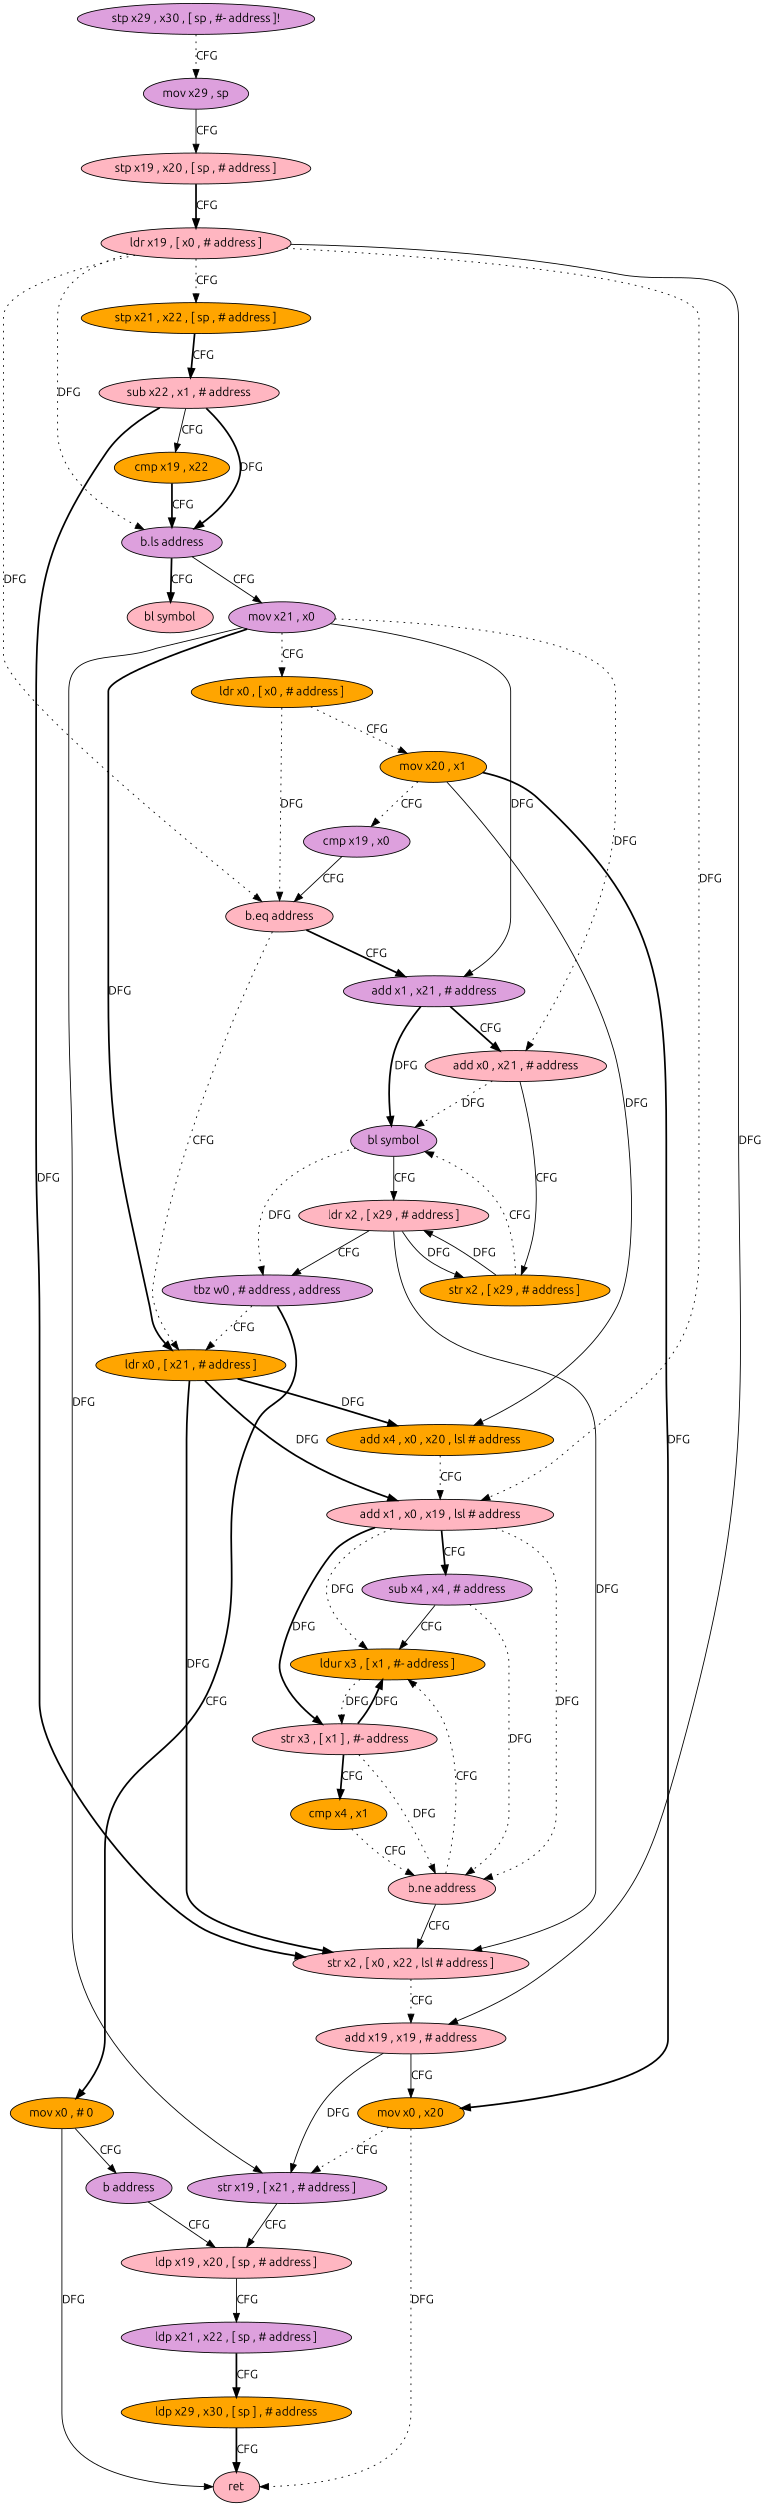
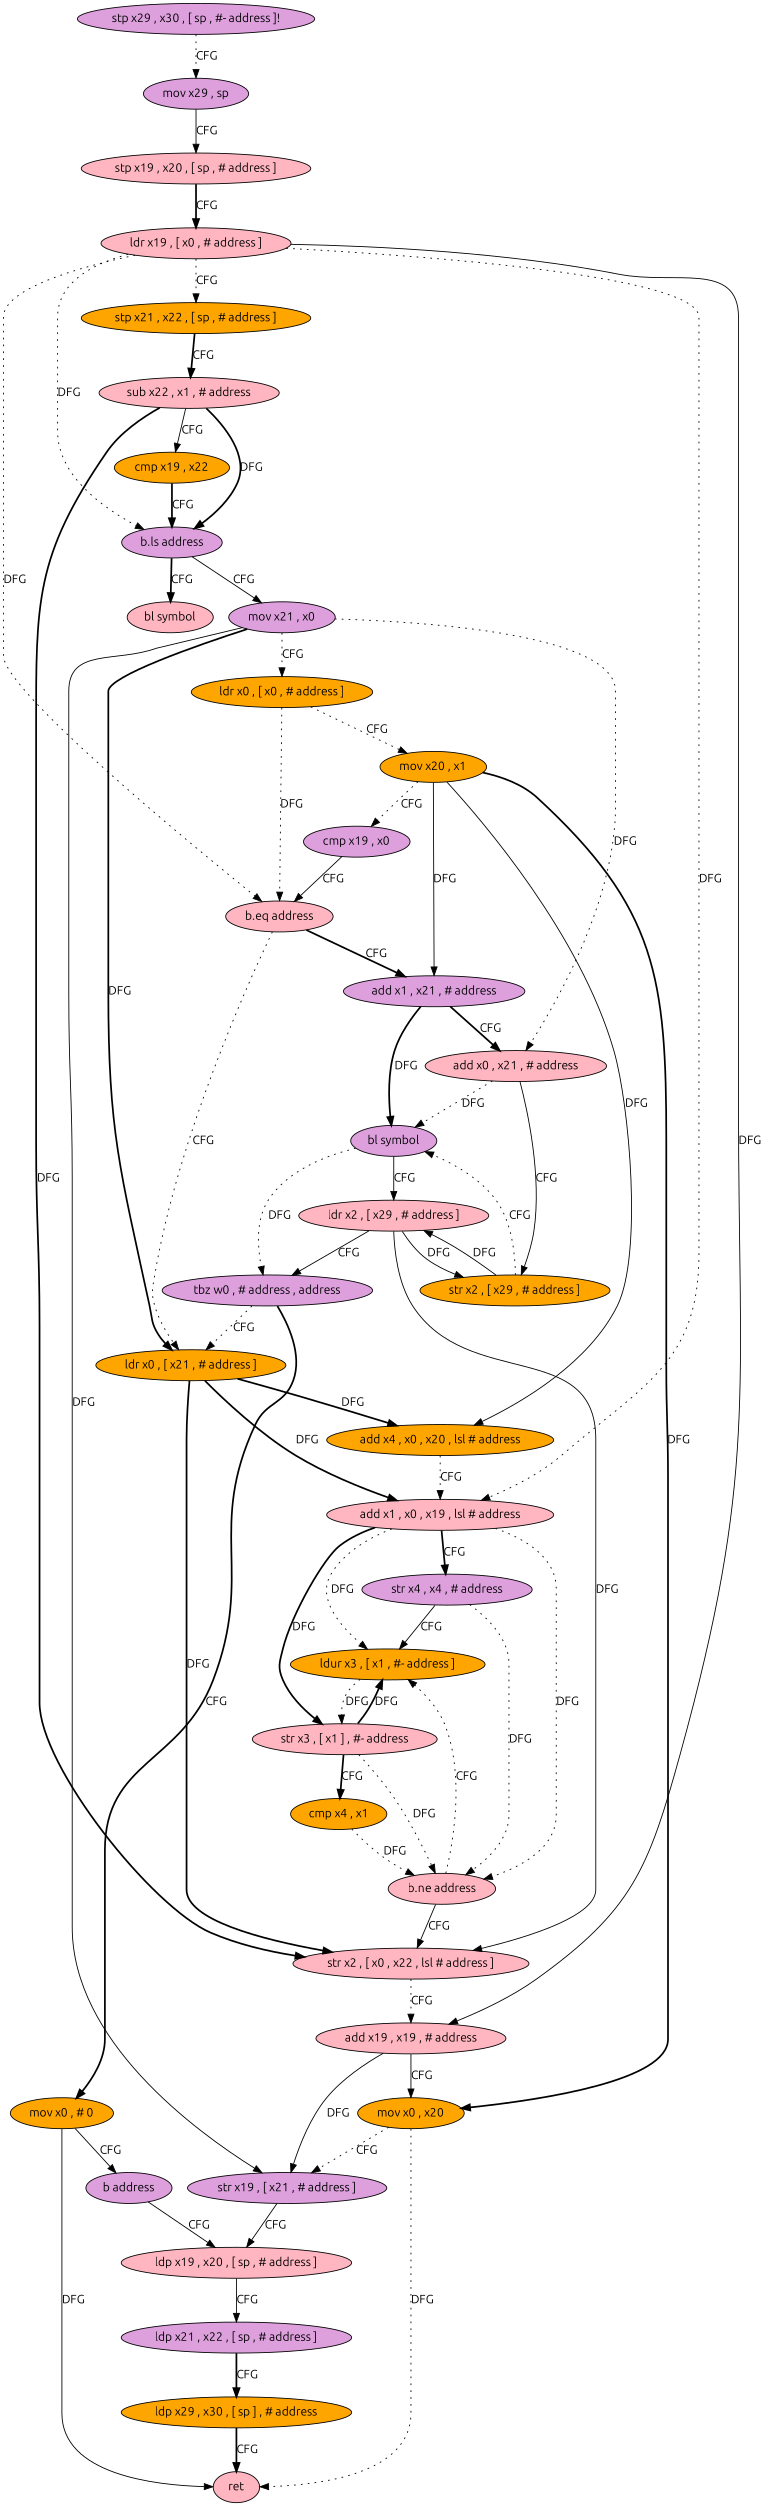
edge "mov x21 , x0" -> "add x1 , x21 , # address": now "mov x20 , x1" -> "add x1 , x21 , # address"
node "sub x4 , x4 , # address": label "sub x4 , x4 , # address" -> "str x4 , x4 , # address"
edge "cmp x4 , x1" -> "b.ne address": label "CFG" -> "DFG"
